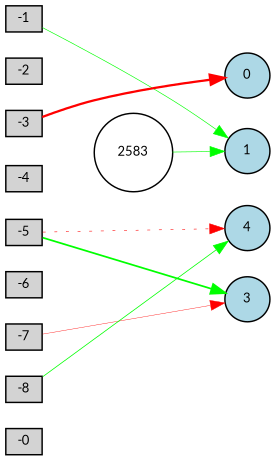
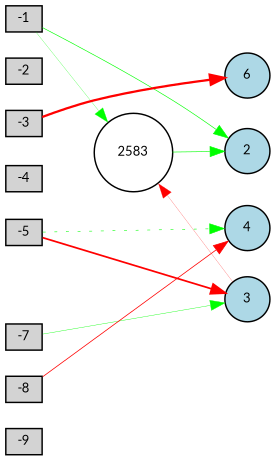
edge "-1" -> "2583": added
node "0": label "0" -> "6"
node "1": label "1" -> "2"
edge "-5" -> "4": color red -> green
edge "3" -> "2583": added
edge "-5" -> "3": color green -> red
node "-6": removed
edge "-8" -> "4": color green -> red
edge "-7" -> "3": color red -> green
node "-0": label "-0" -> "-9"
